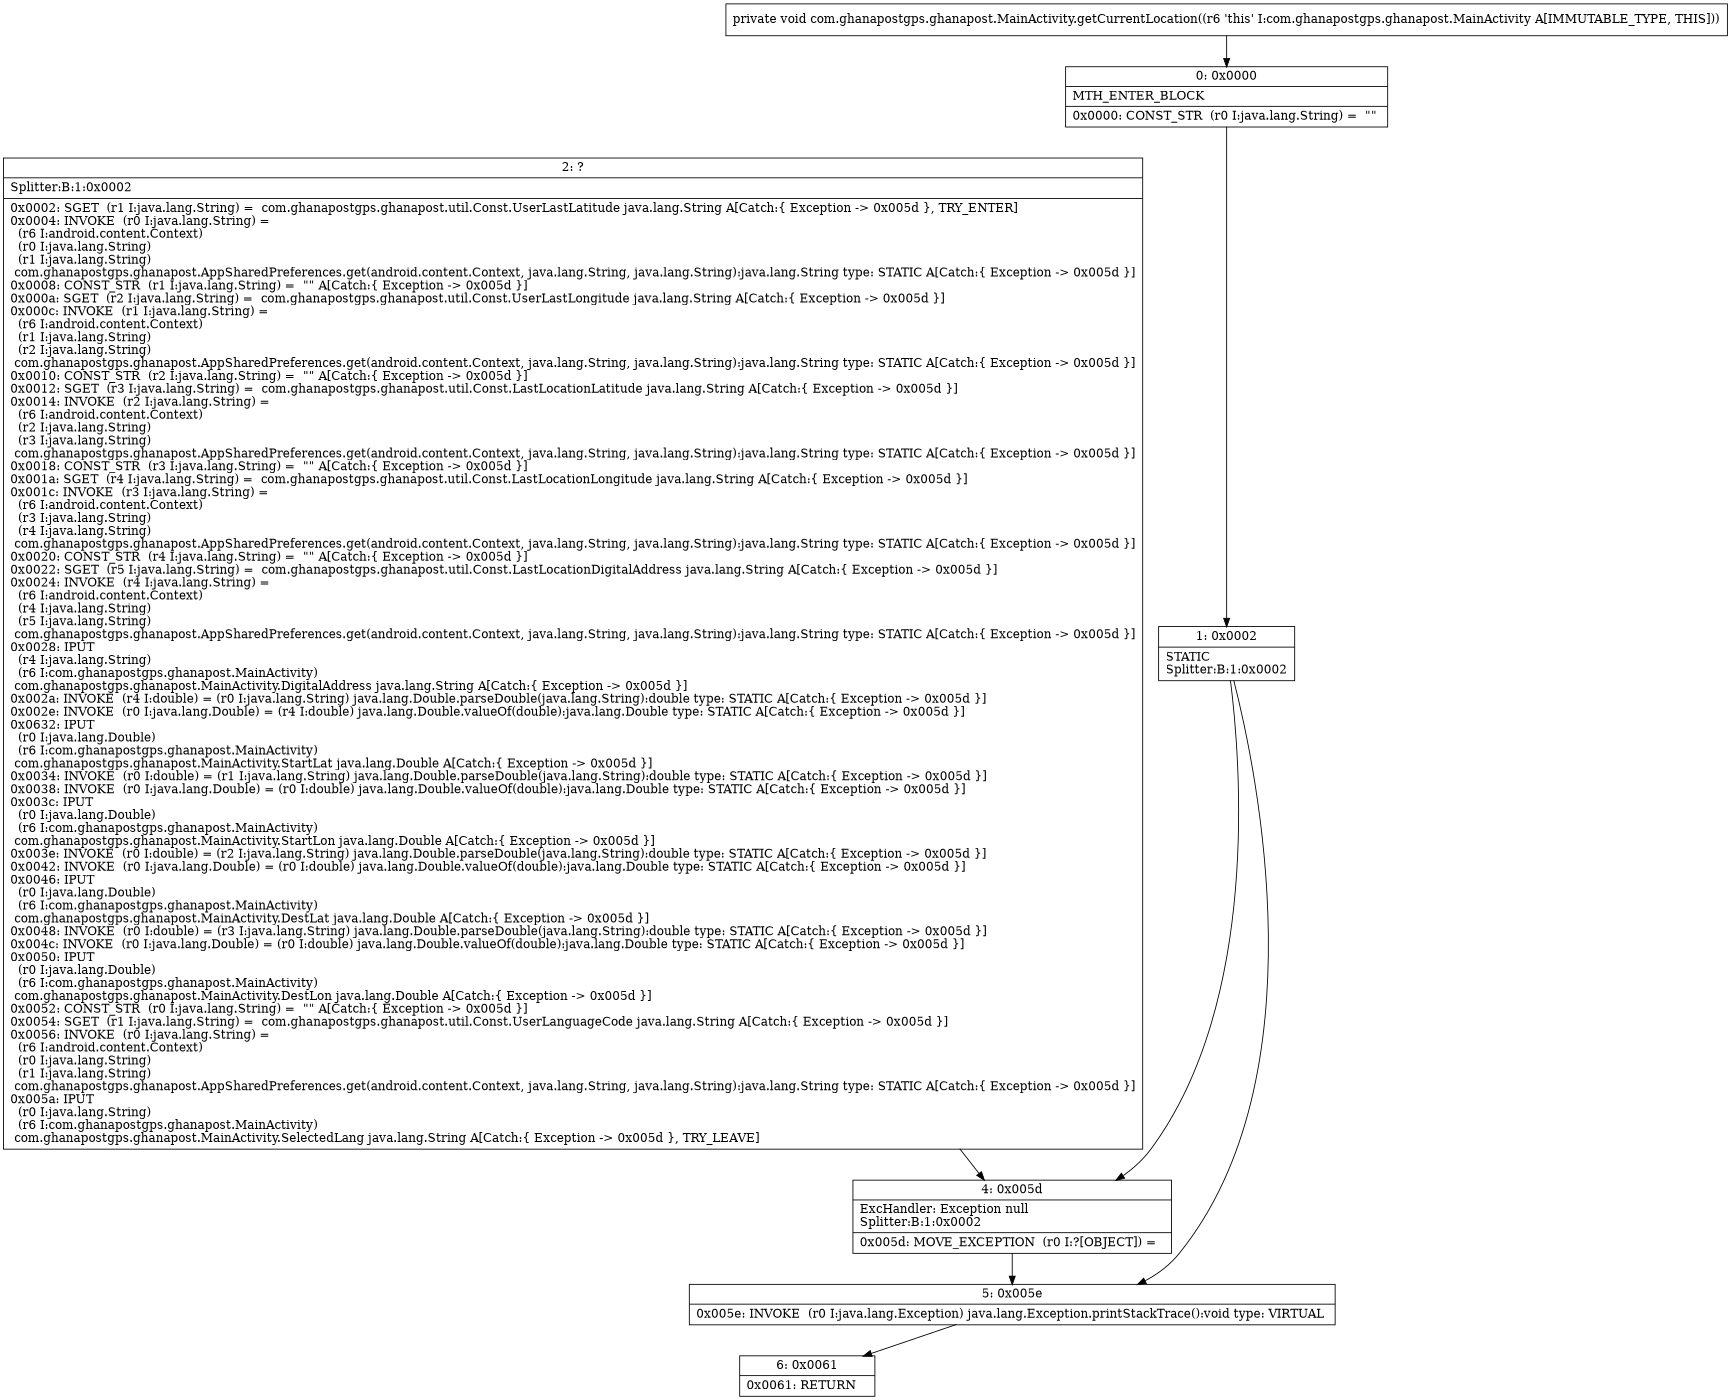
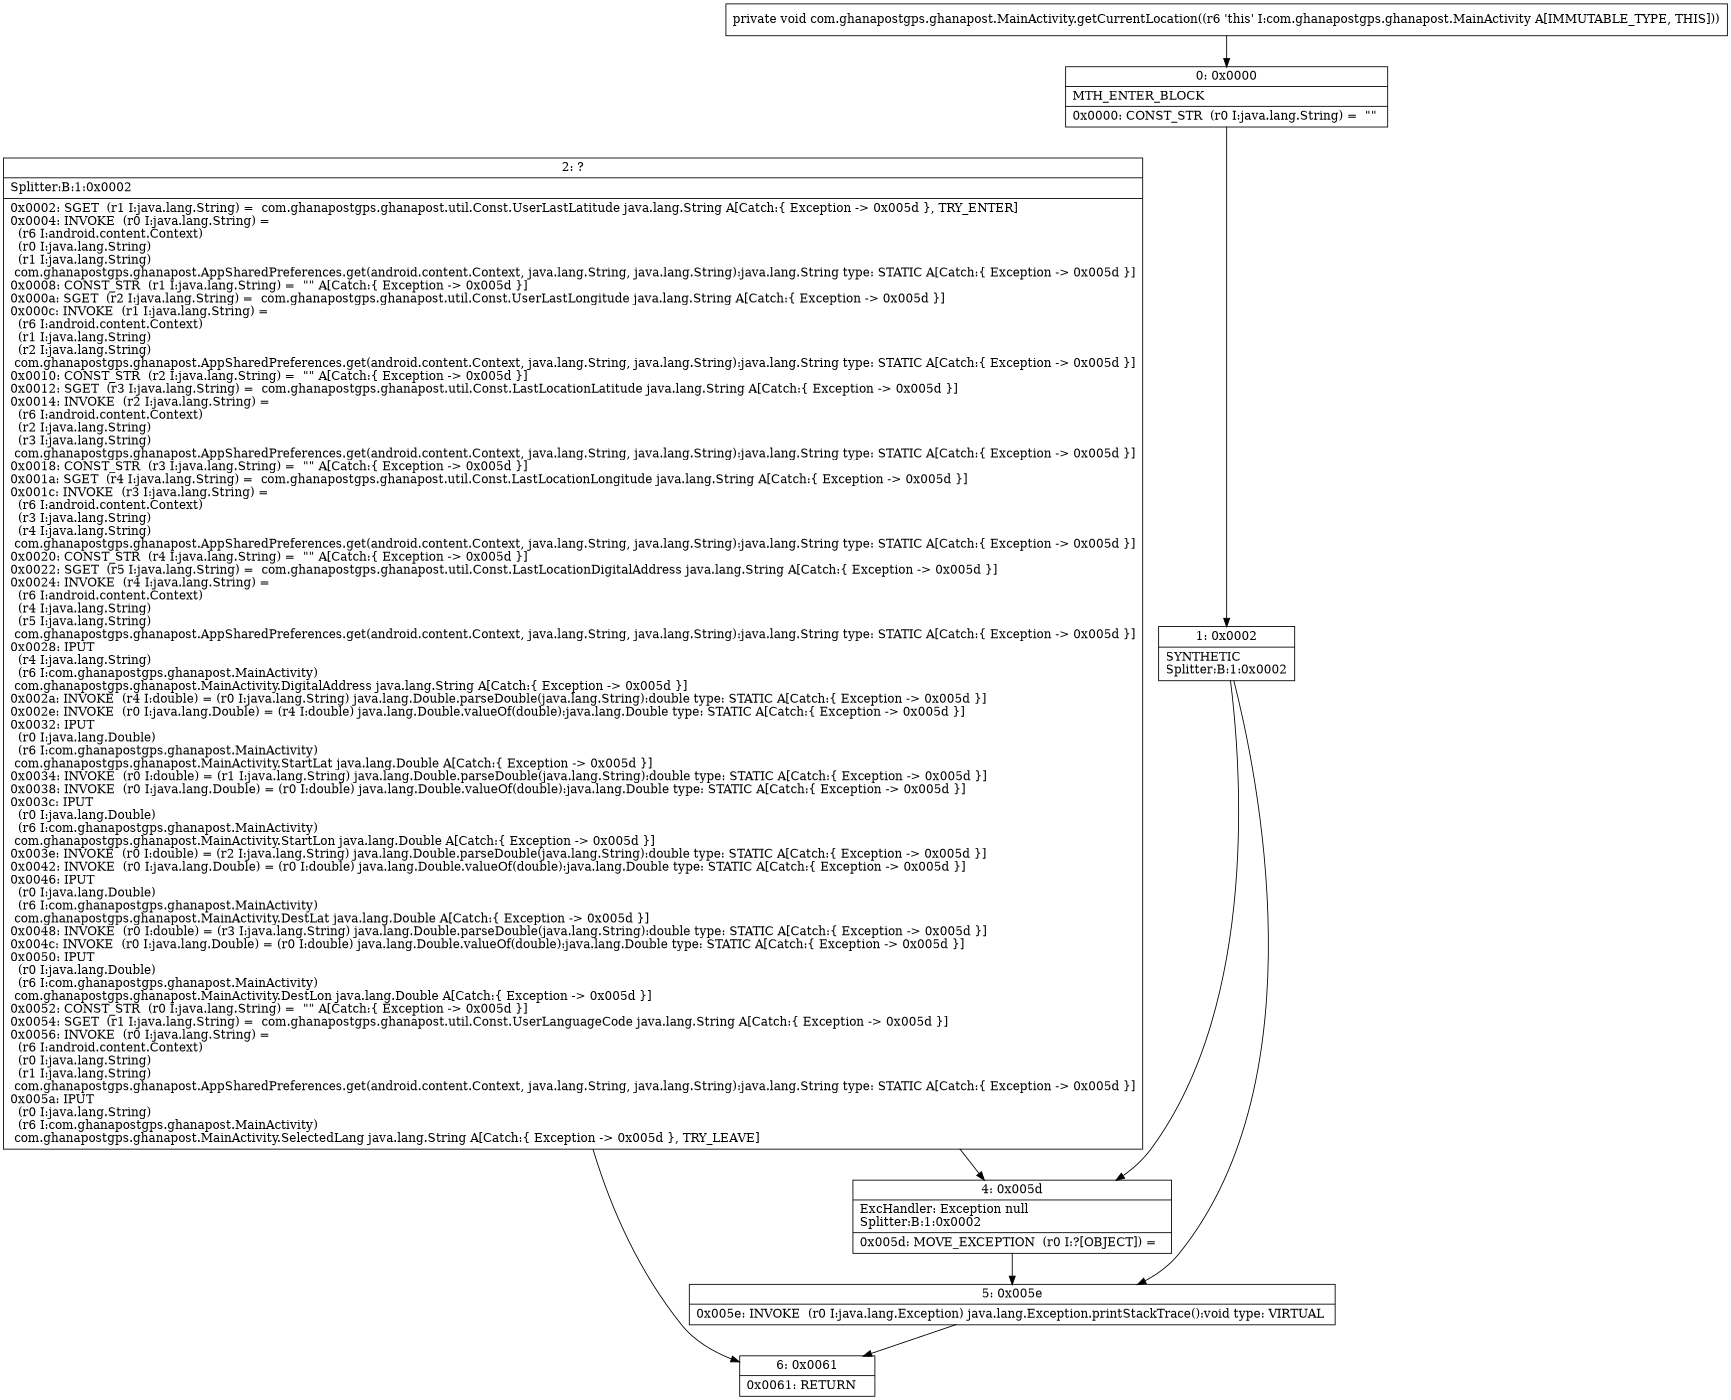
node "1: 0x0002": text "STATIC" -> "SYNTHETIC"
node "2: ?": text "0x0632: IPUT" -> "0x0032: IPUT"
edge "2: ?" -> "6: 0x0061": added
